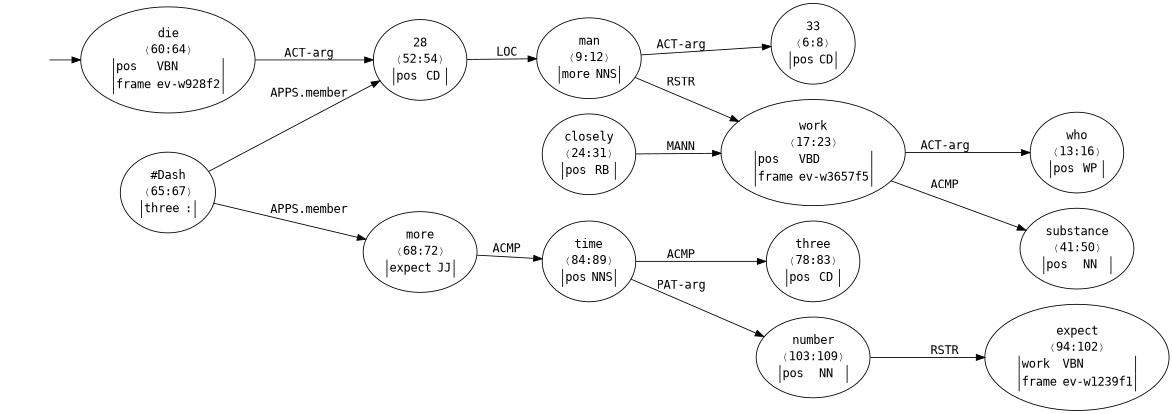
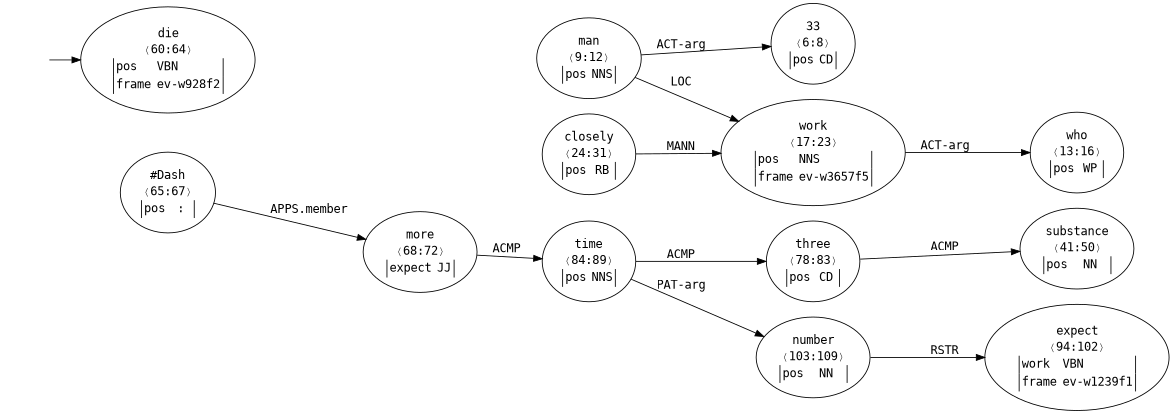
node "28": removed
node "man": text "more" -> "pos"
edge "man" -> "work": label "RSTR" -> "LOC"
node "work": text "VBD" -> "NNS"
edge "work" -> "substance": now "three" -> "substance"
node "#Dash": text "three" -> "pos"
